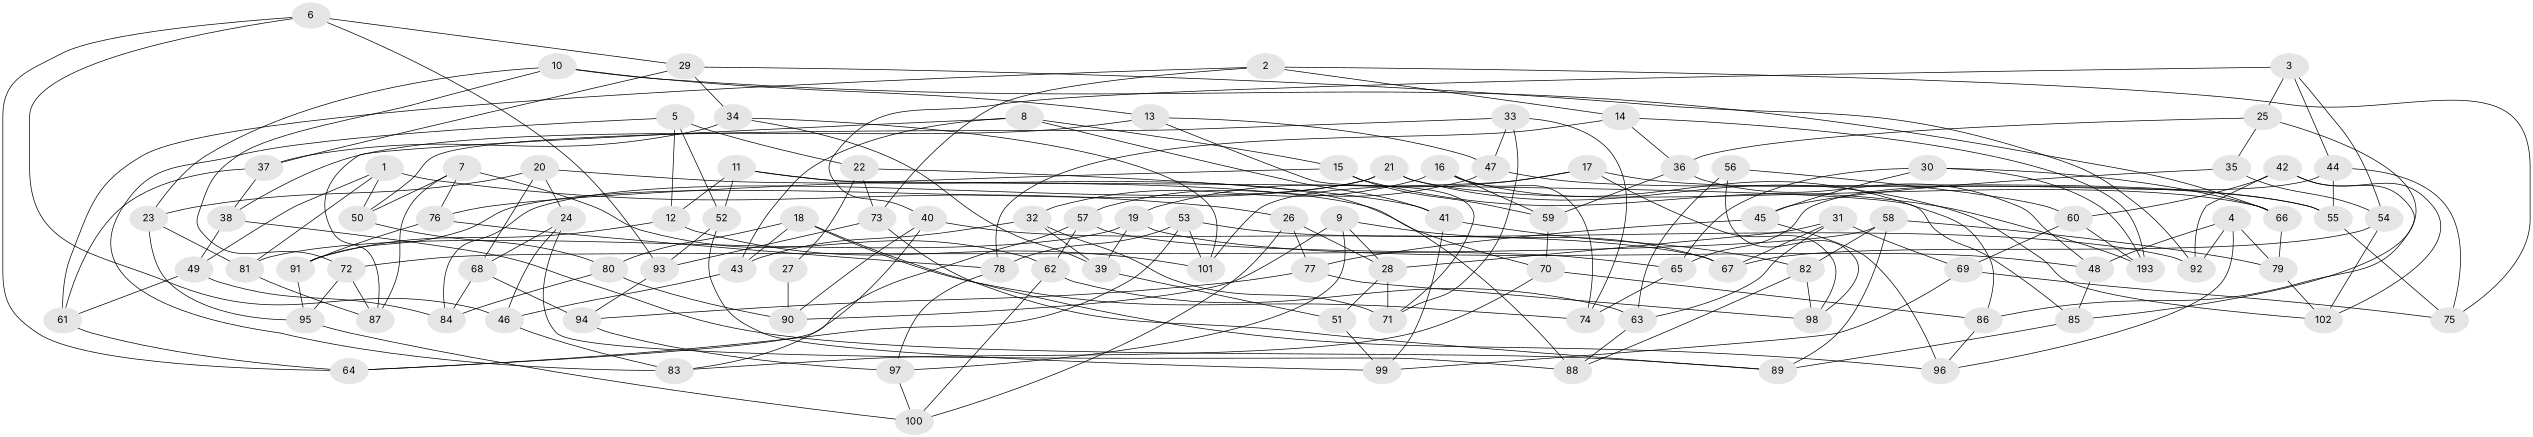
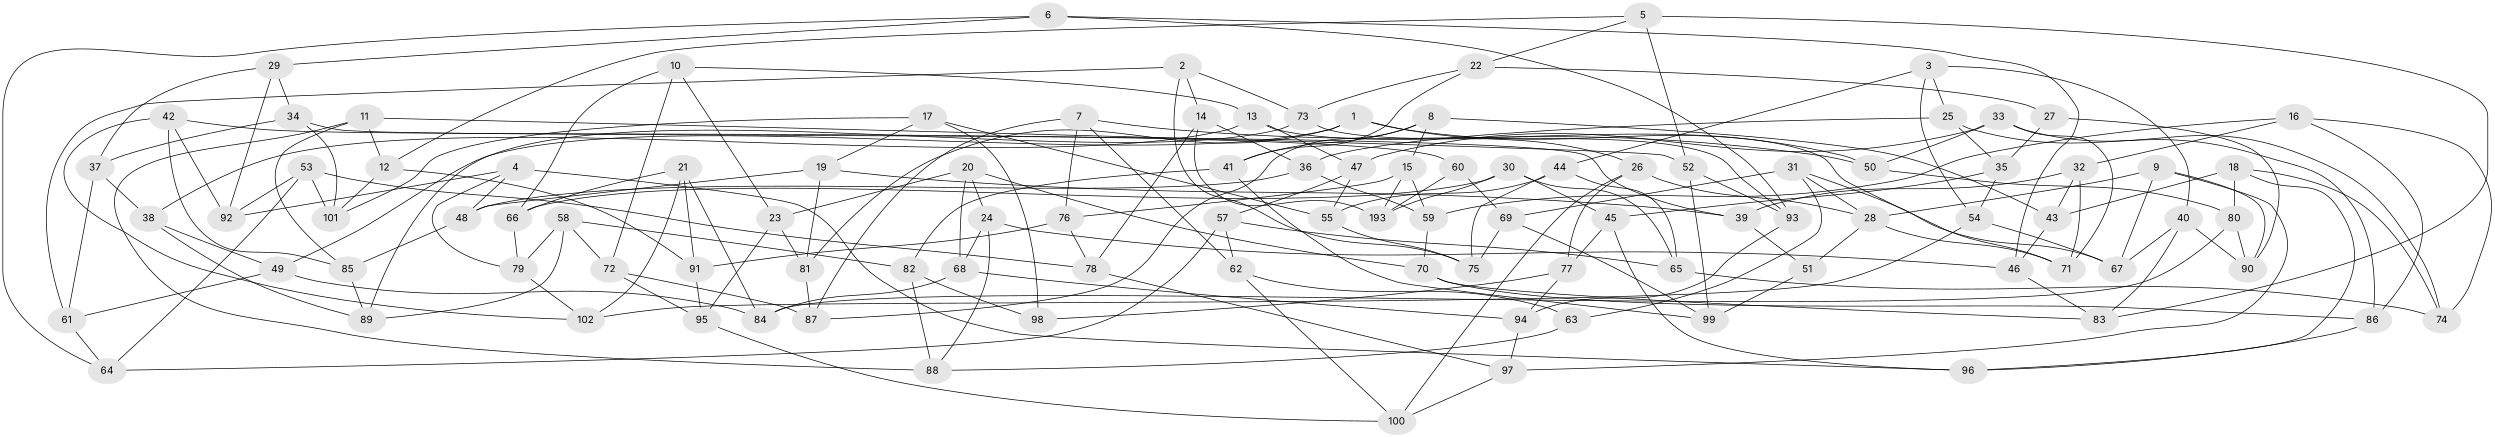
edge "27" -- "35": added
node "56": removed
